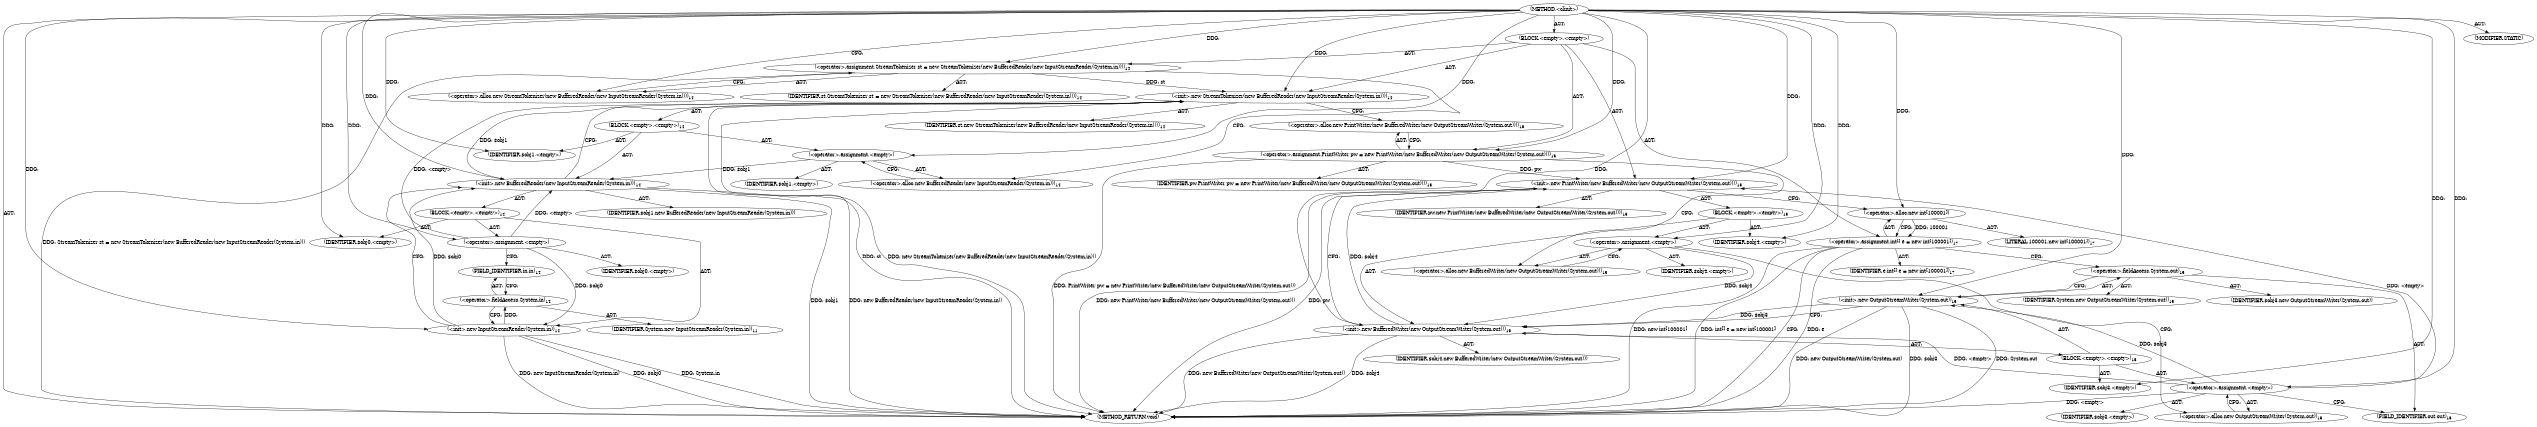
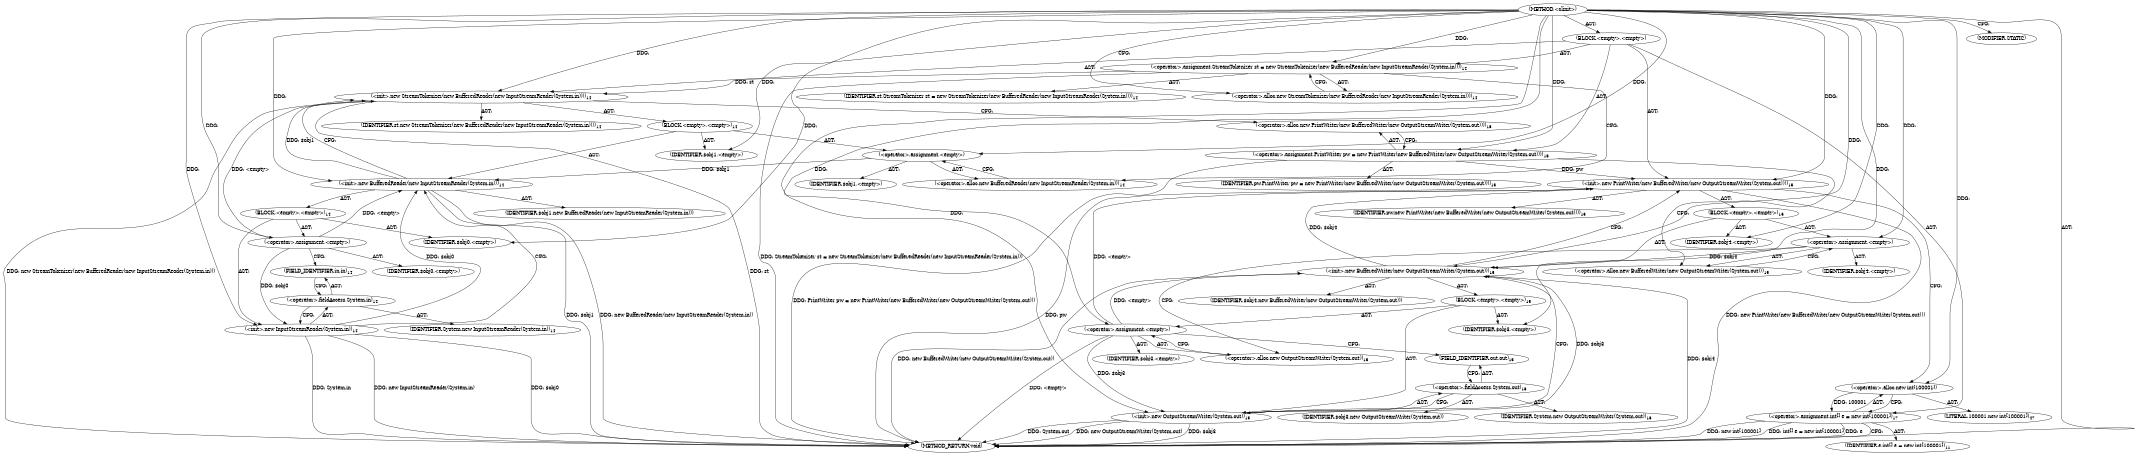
edge "(METHOD,<clinit>)" -> "(MODIFIER,STATIC)": label "AST: " -> "CFG: "
node "(LITERAL,100001,new int[100001])": text "17" -> "47"
edge "(<operator>.assignment,int[] e = new int[100001])" -> "(<operator>.fieldAccess,System.out)": now "(FIELD_IDENTIFIER,out,out)" -> "(<operator>.fieldAccess,System.out)"
node "(IDENTIFIER,e,int[] e = new int[100001])": text "17" -> "11"
edge "(<init>,new InputStreamReader(System.in))" -> "(<operator>.fieldAccess,System.in)": label "DDG: " -> "AST: "
node "(IDENTIFIER,System,new InputStreamReader(System.in))": text "11" -> "14"
